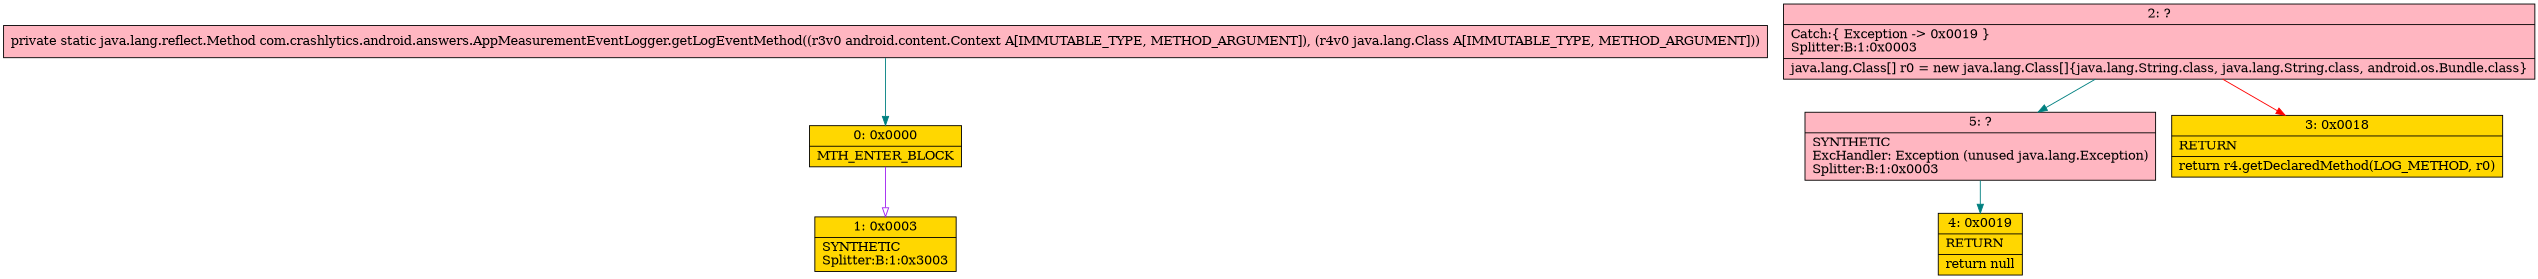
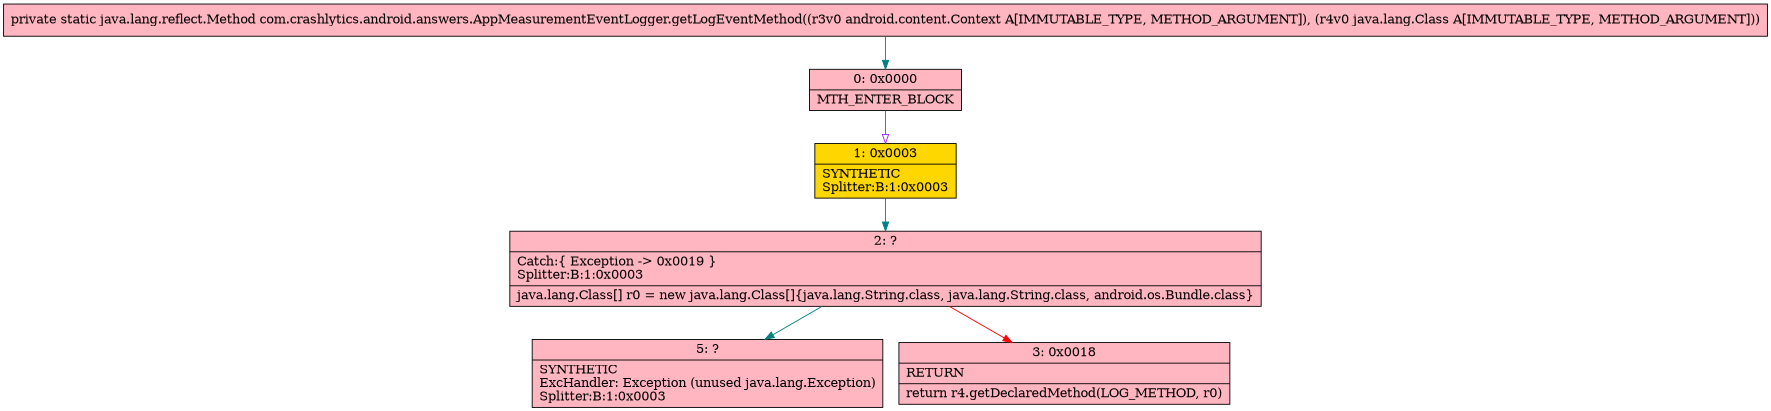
node "0: 0x0000": fillcolor gold -> lightpink
node "3: 0x0018": fillcolor gold -> lightpink
edge "1: 0x0003" -> "2: ?": added
node "4: 0x0019": removed
node "1: 0x0003": text "Splitter:B:1:0x3003" -> "Splitter:B:1:0x0003"
